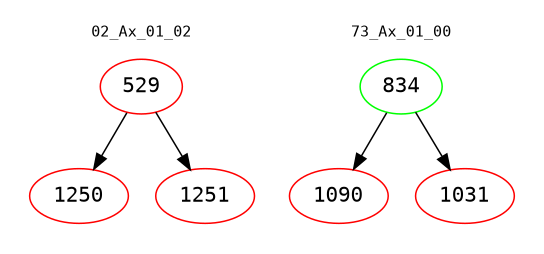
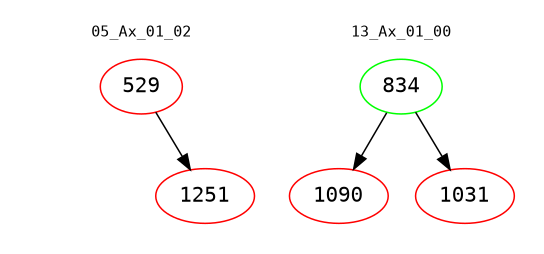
cluster "02_Ax_01_02": label "02_Ax_01_02" -> "05_Ax_01_02"
cluster "73_Ax_01_00": label "73_Ax_01_00" -> "13_Ax_01_00"
node "1250": removed
